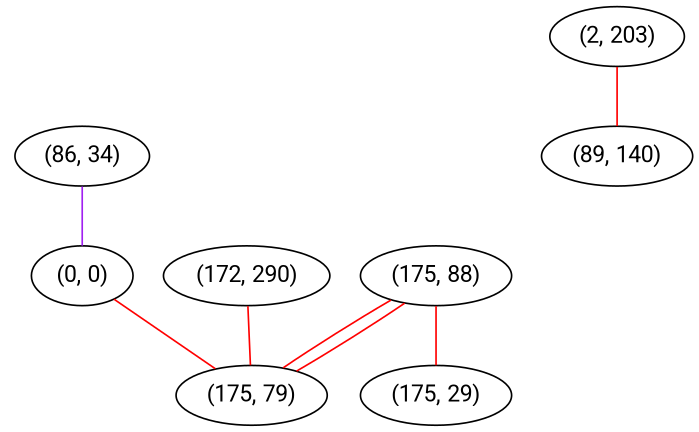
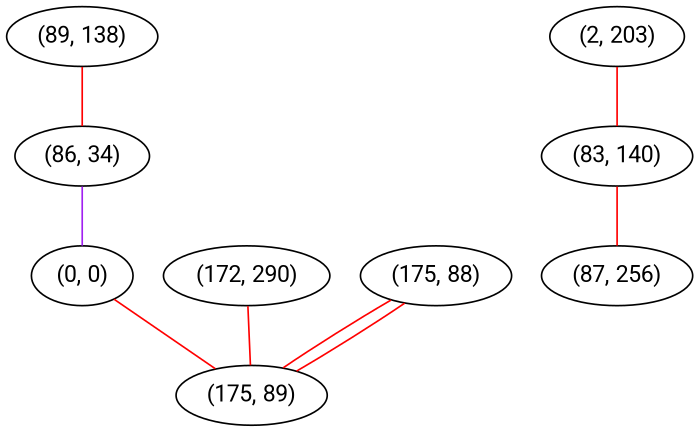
node "(89, 138)": added
node "(89, 140)": label "(89, 140)" -> "(83, 140)"
node "(87, 256)": added
node "(175, 79)": label "(175, 79)" -> "(175, 89)"
node "(175, 29)": removed
